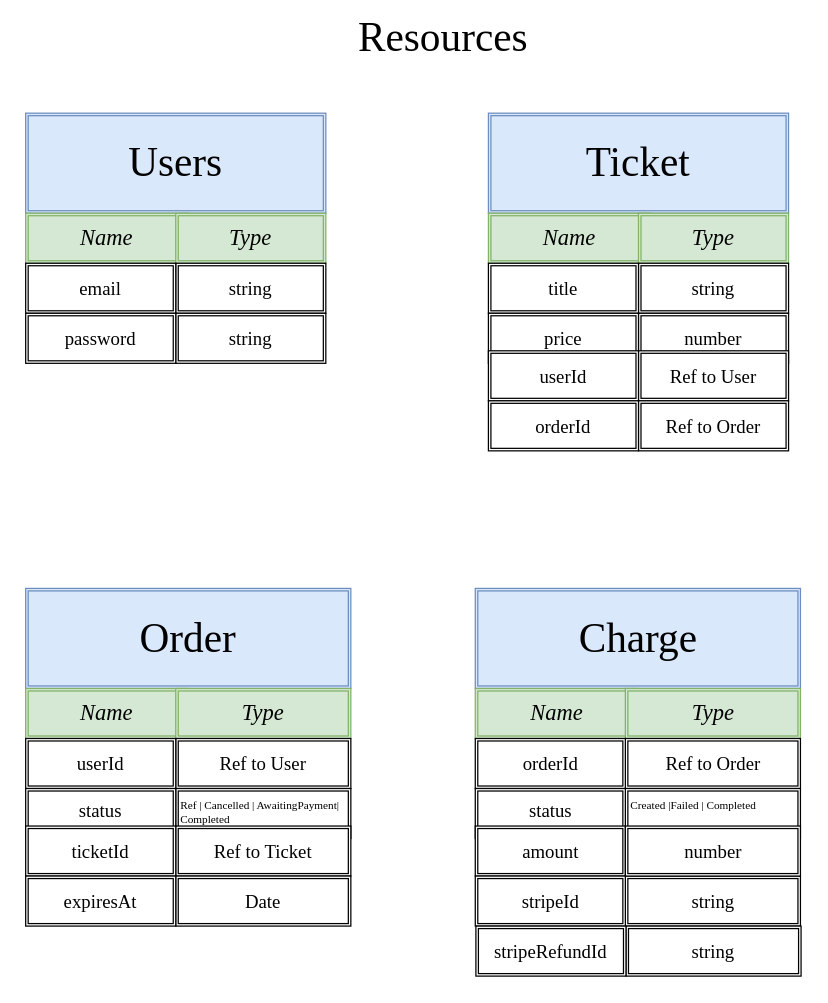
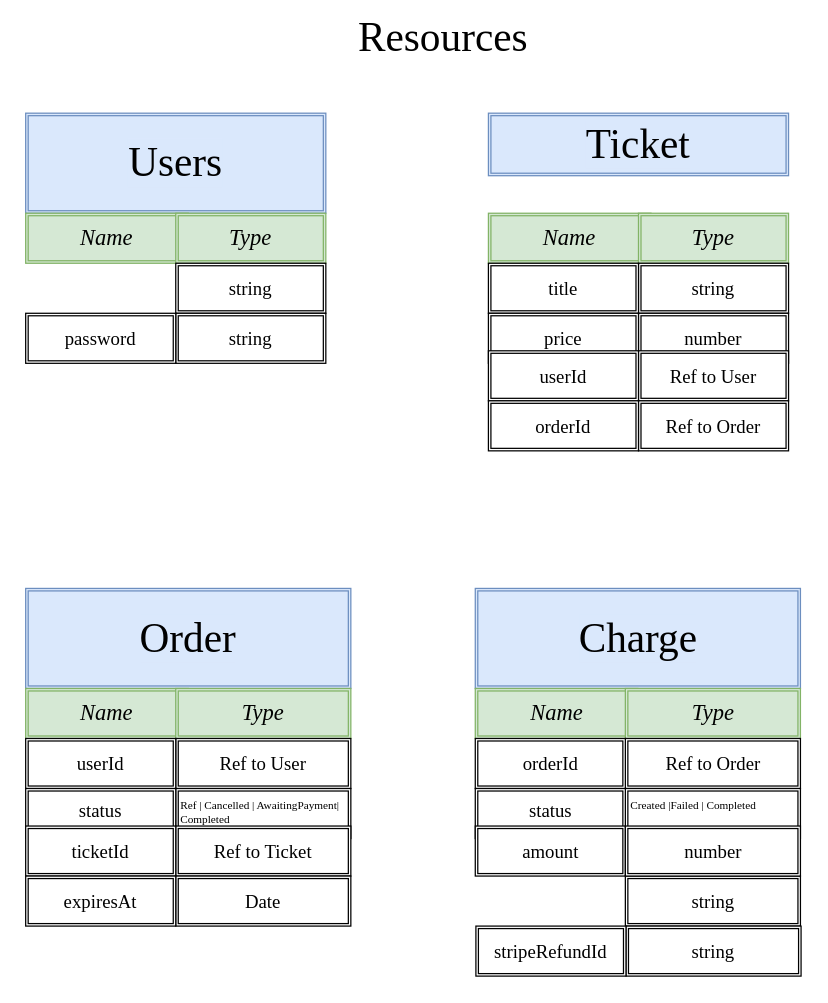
node "Ticket": size 300x100 -> 300x63
node "email": removed
node "stripeId": removed
